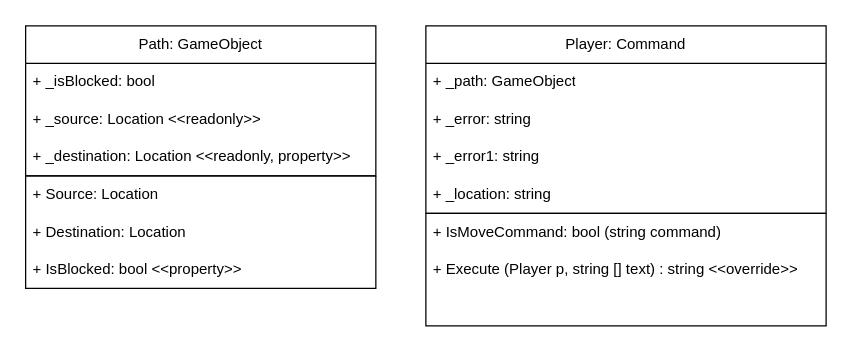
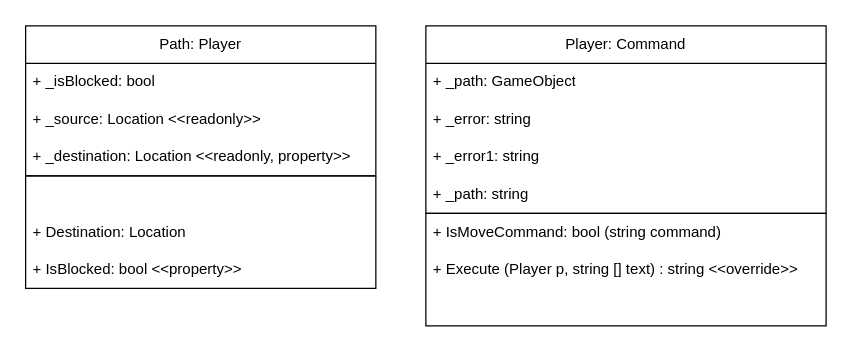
node "Path: GameObject": label "Path: GameObject" -> "Path: Player"
node "+ Source: Location": removed
node "+ _location: string": label "+ _location: string" -> "+ _path: string"
